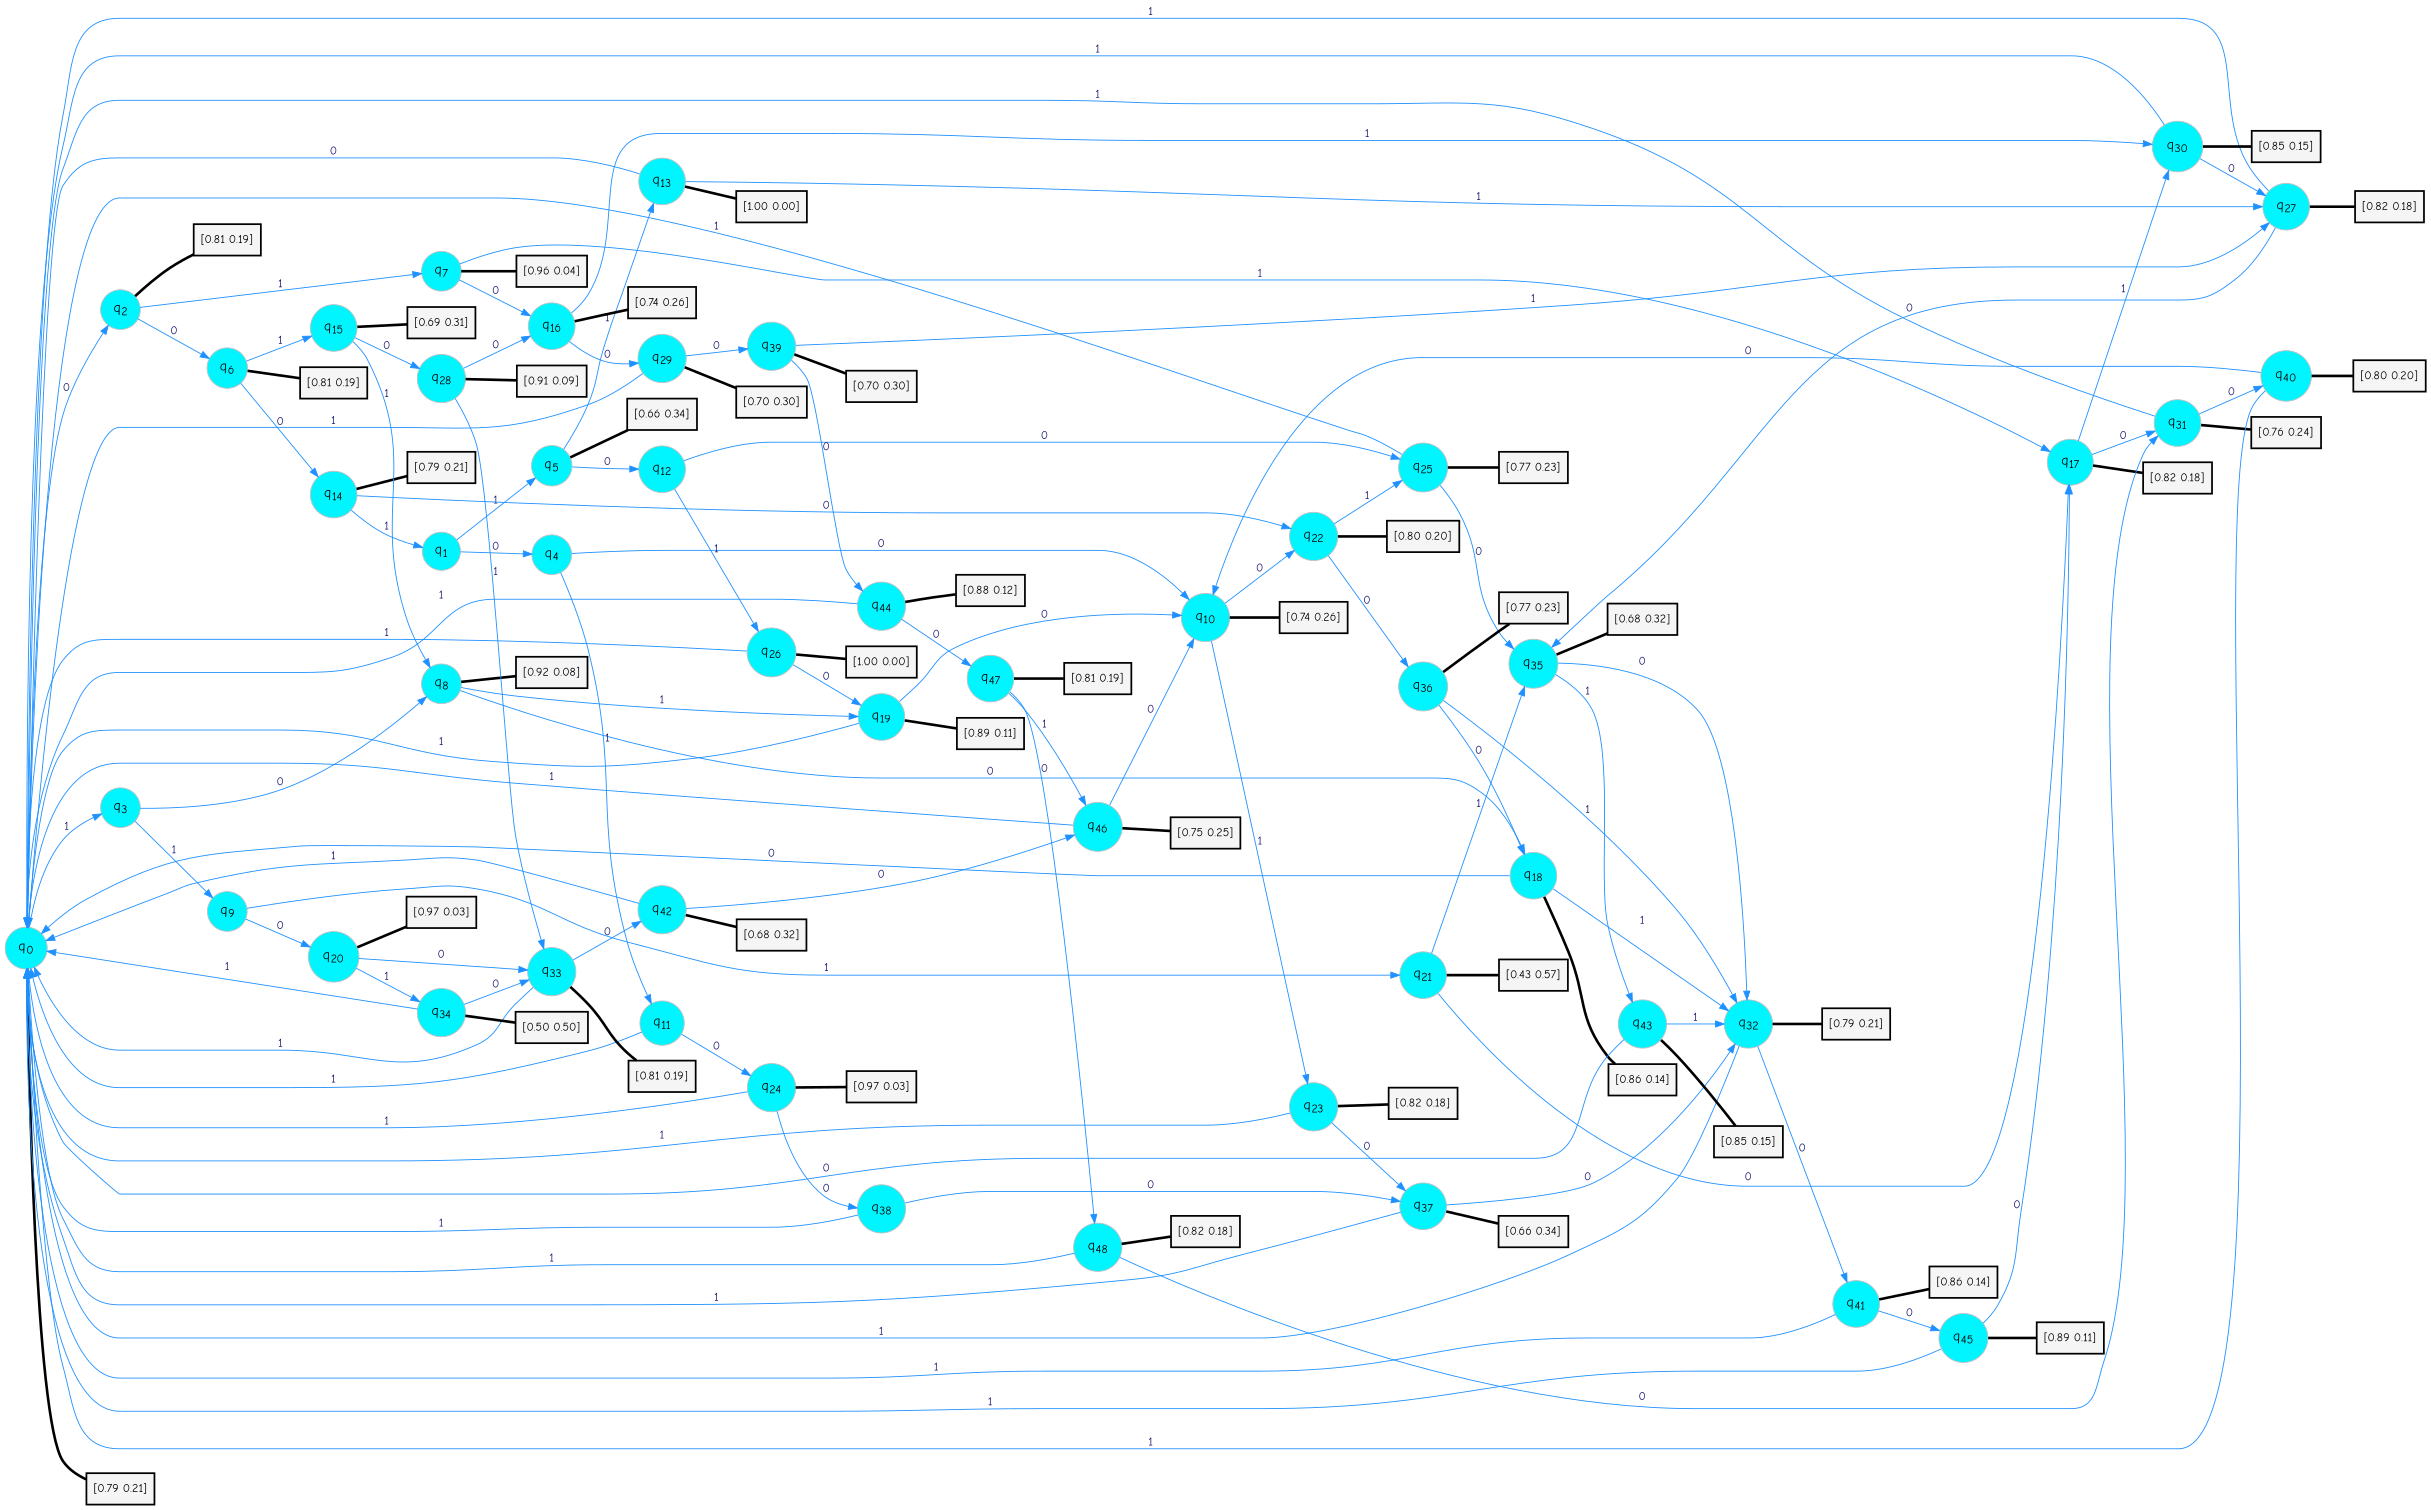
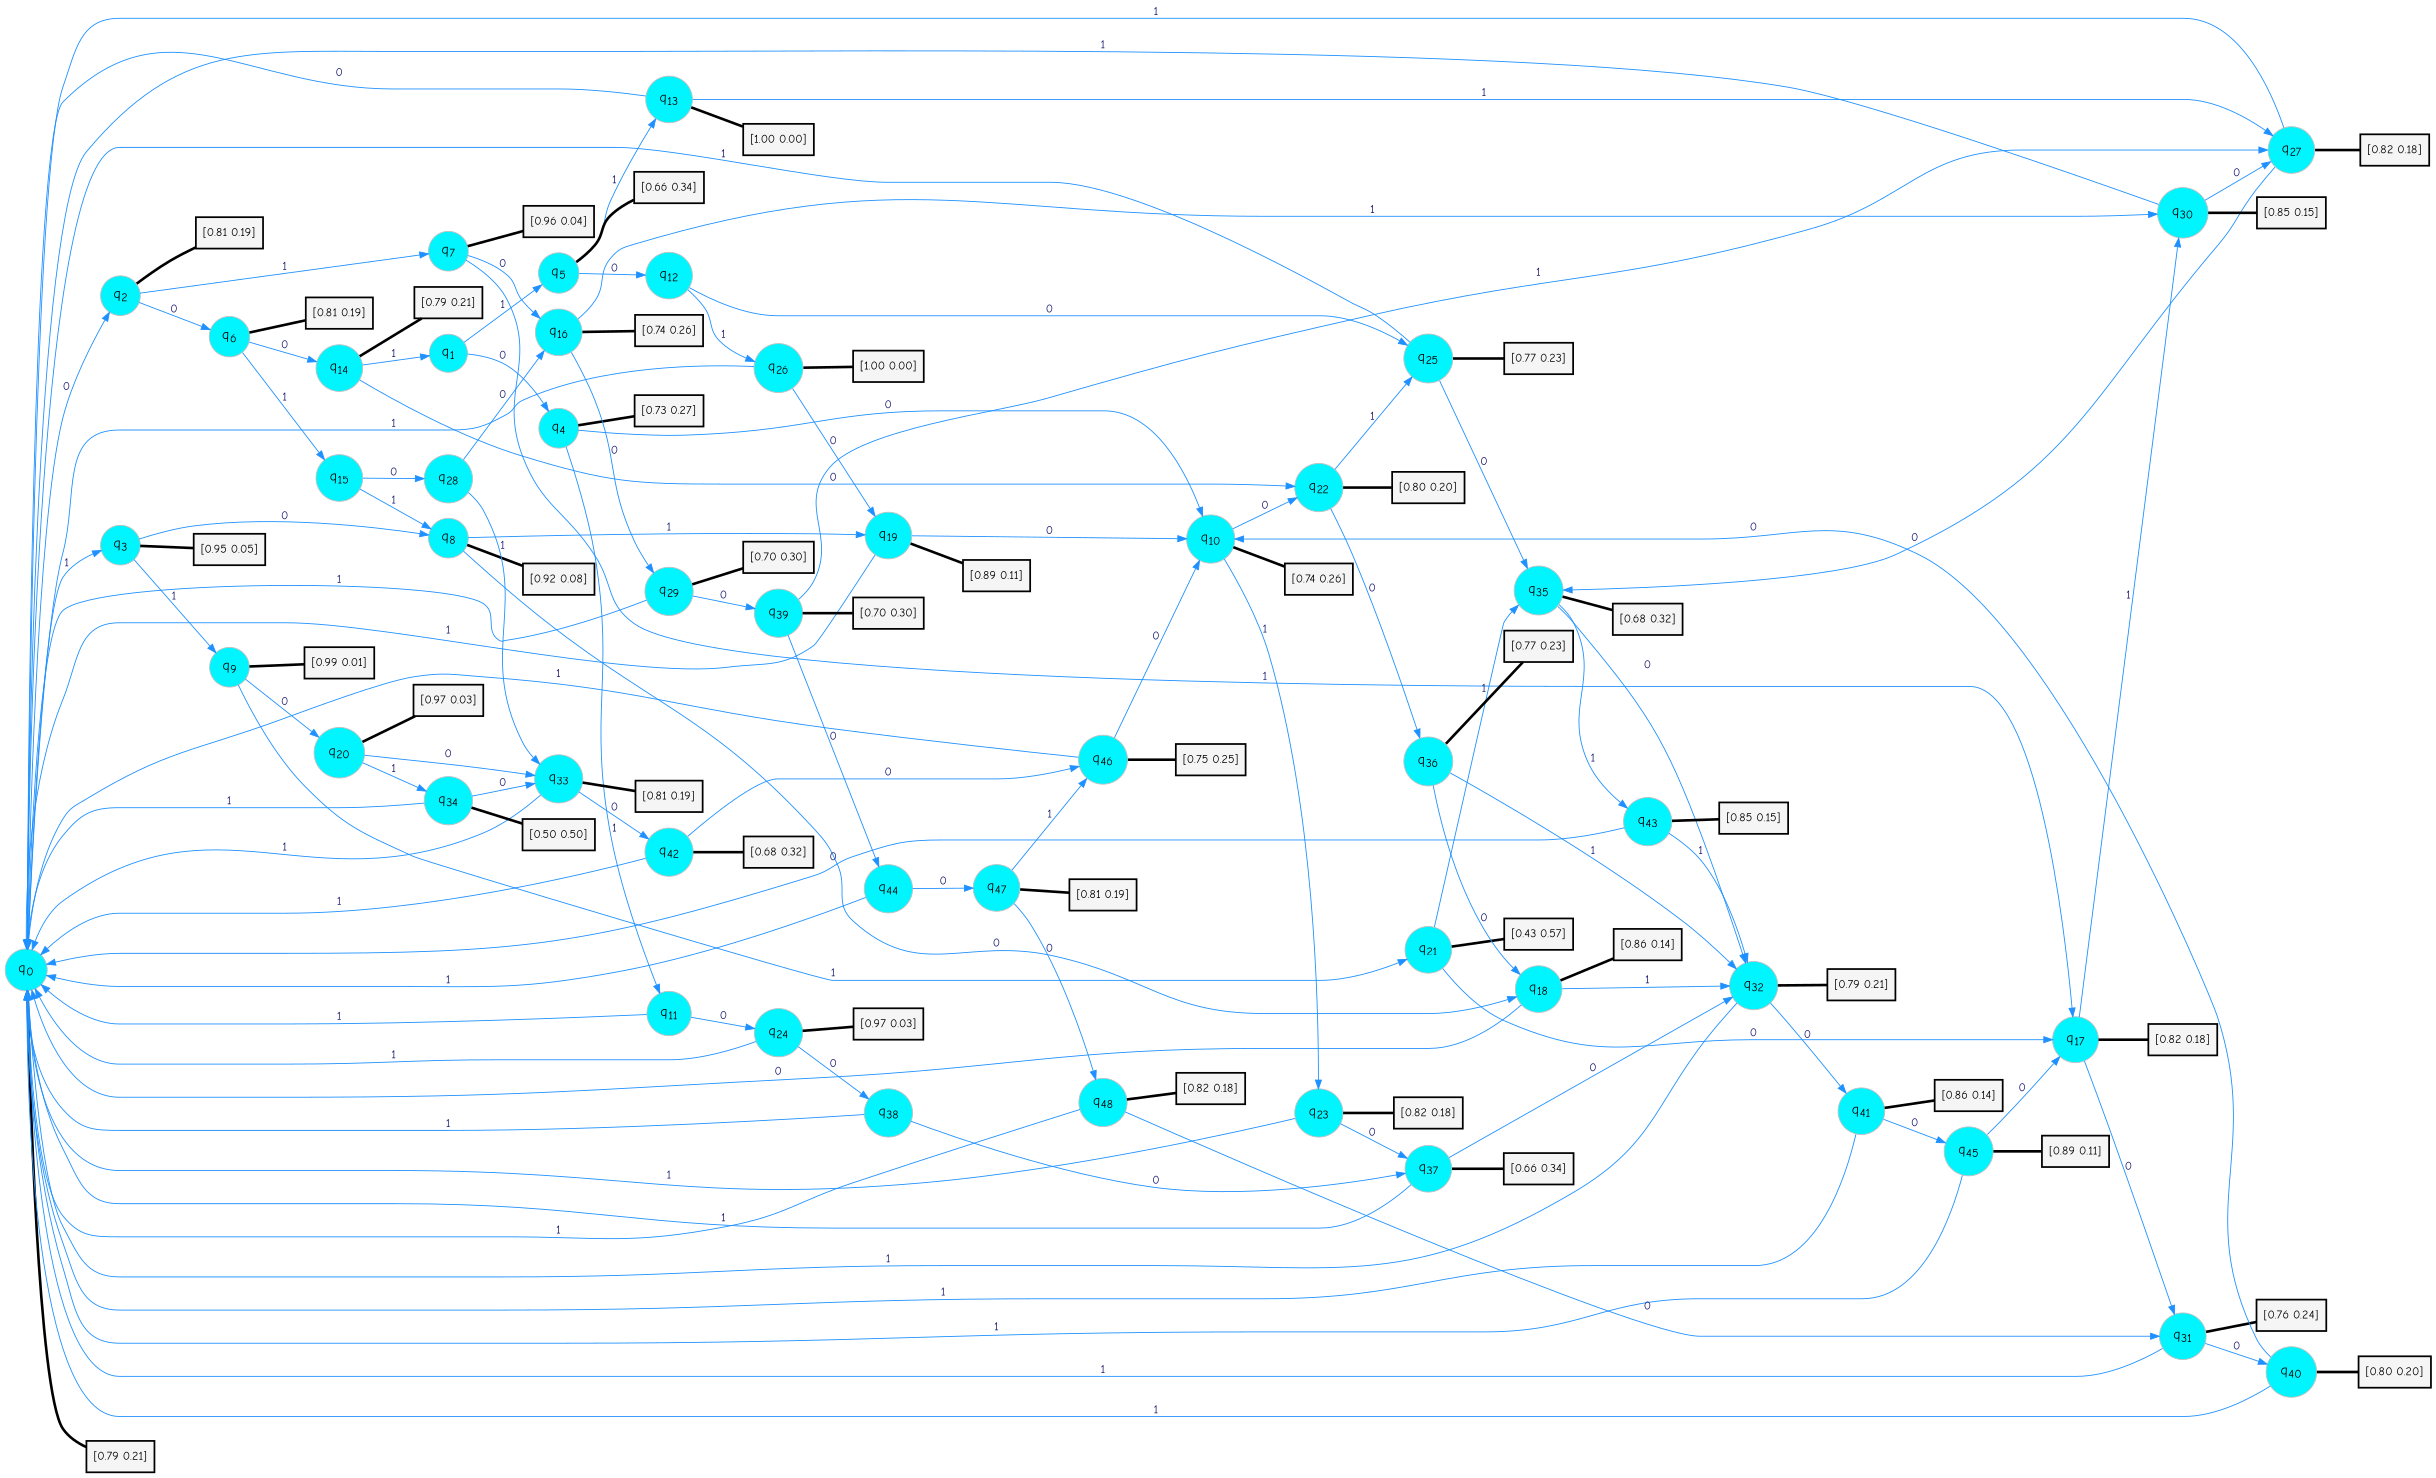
node "[0.69 0.31]": removed
node "[0.91 0.09]": removed
node "[0.73 0.27]": added
node "[0.95 0.05]": added
node "[0.88 0.12]": removed
node "[0.99 0.01]": added
